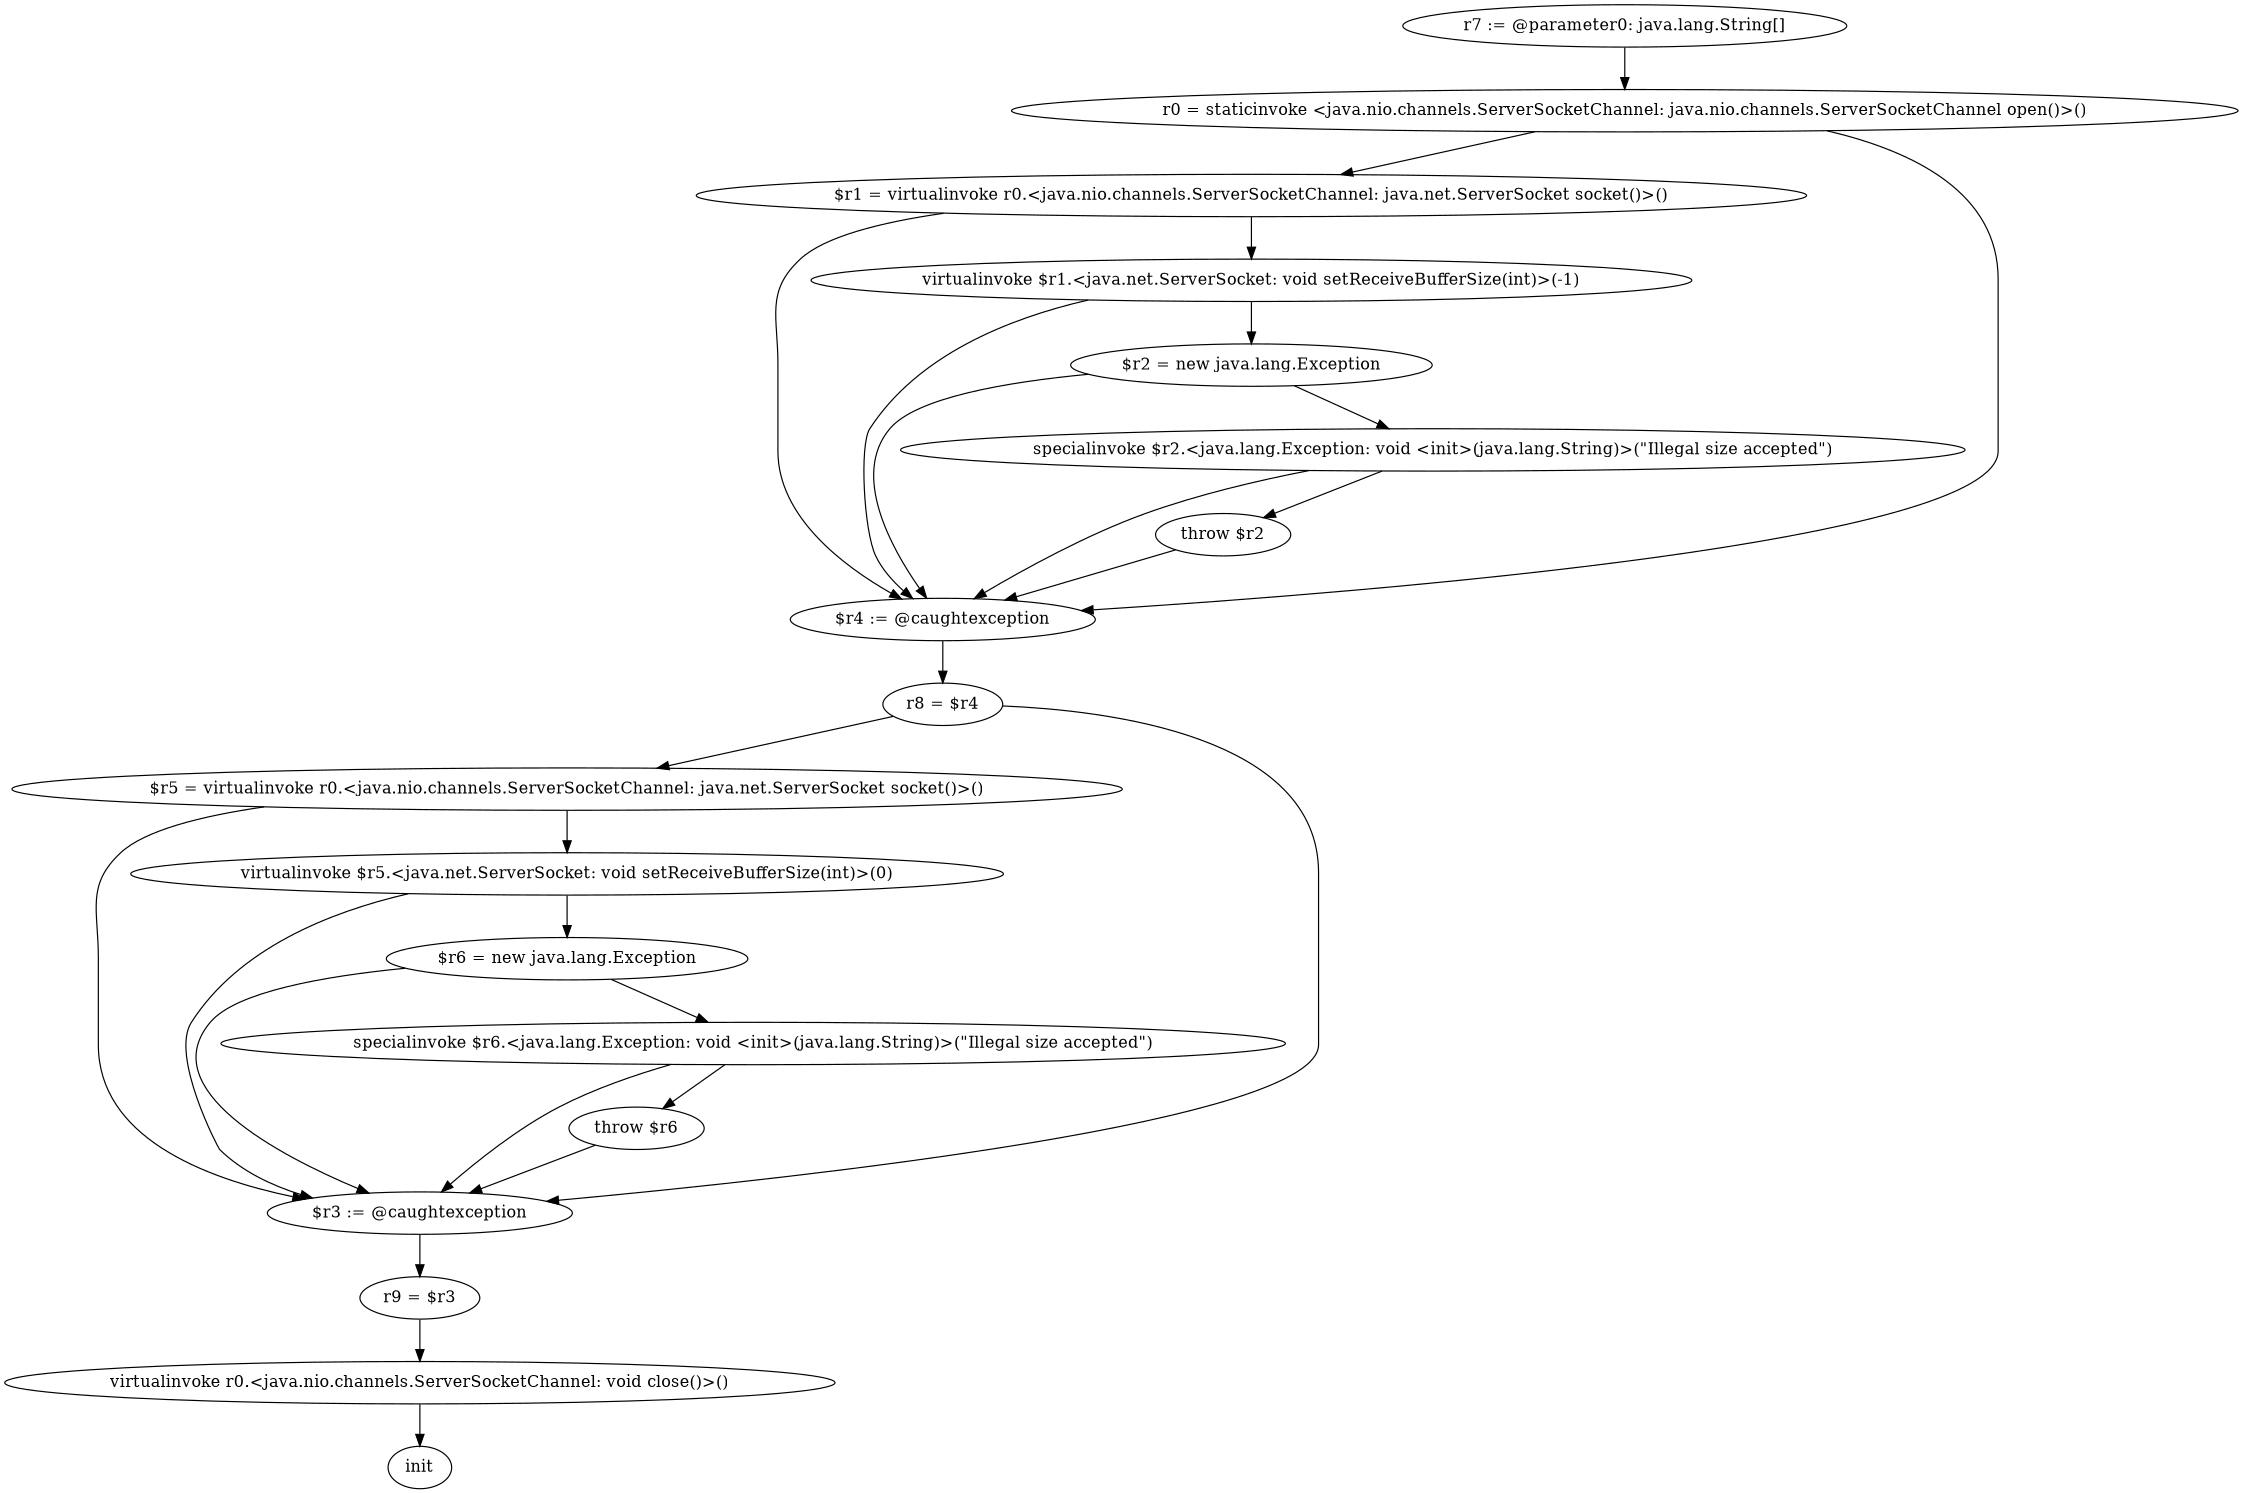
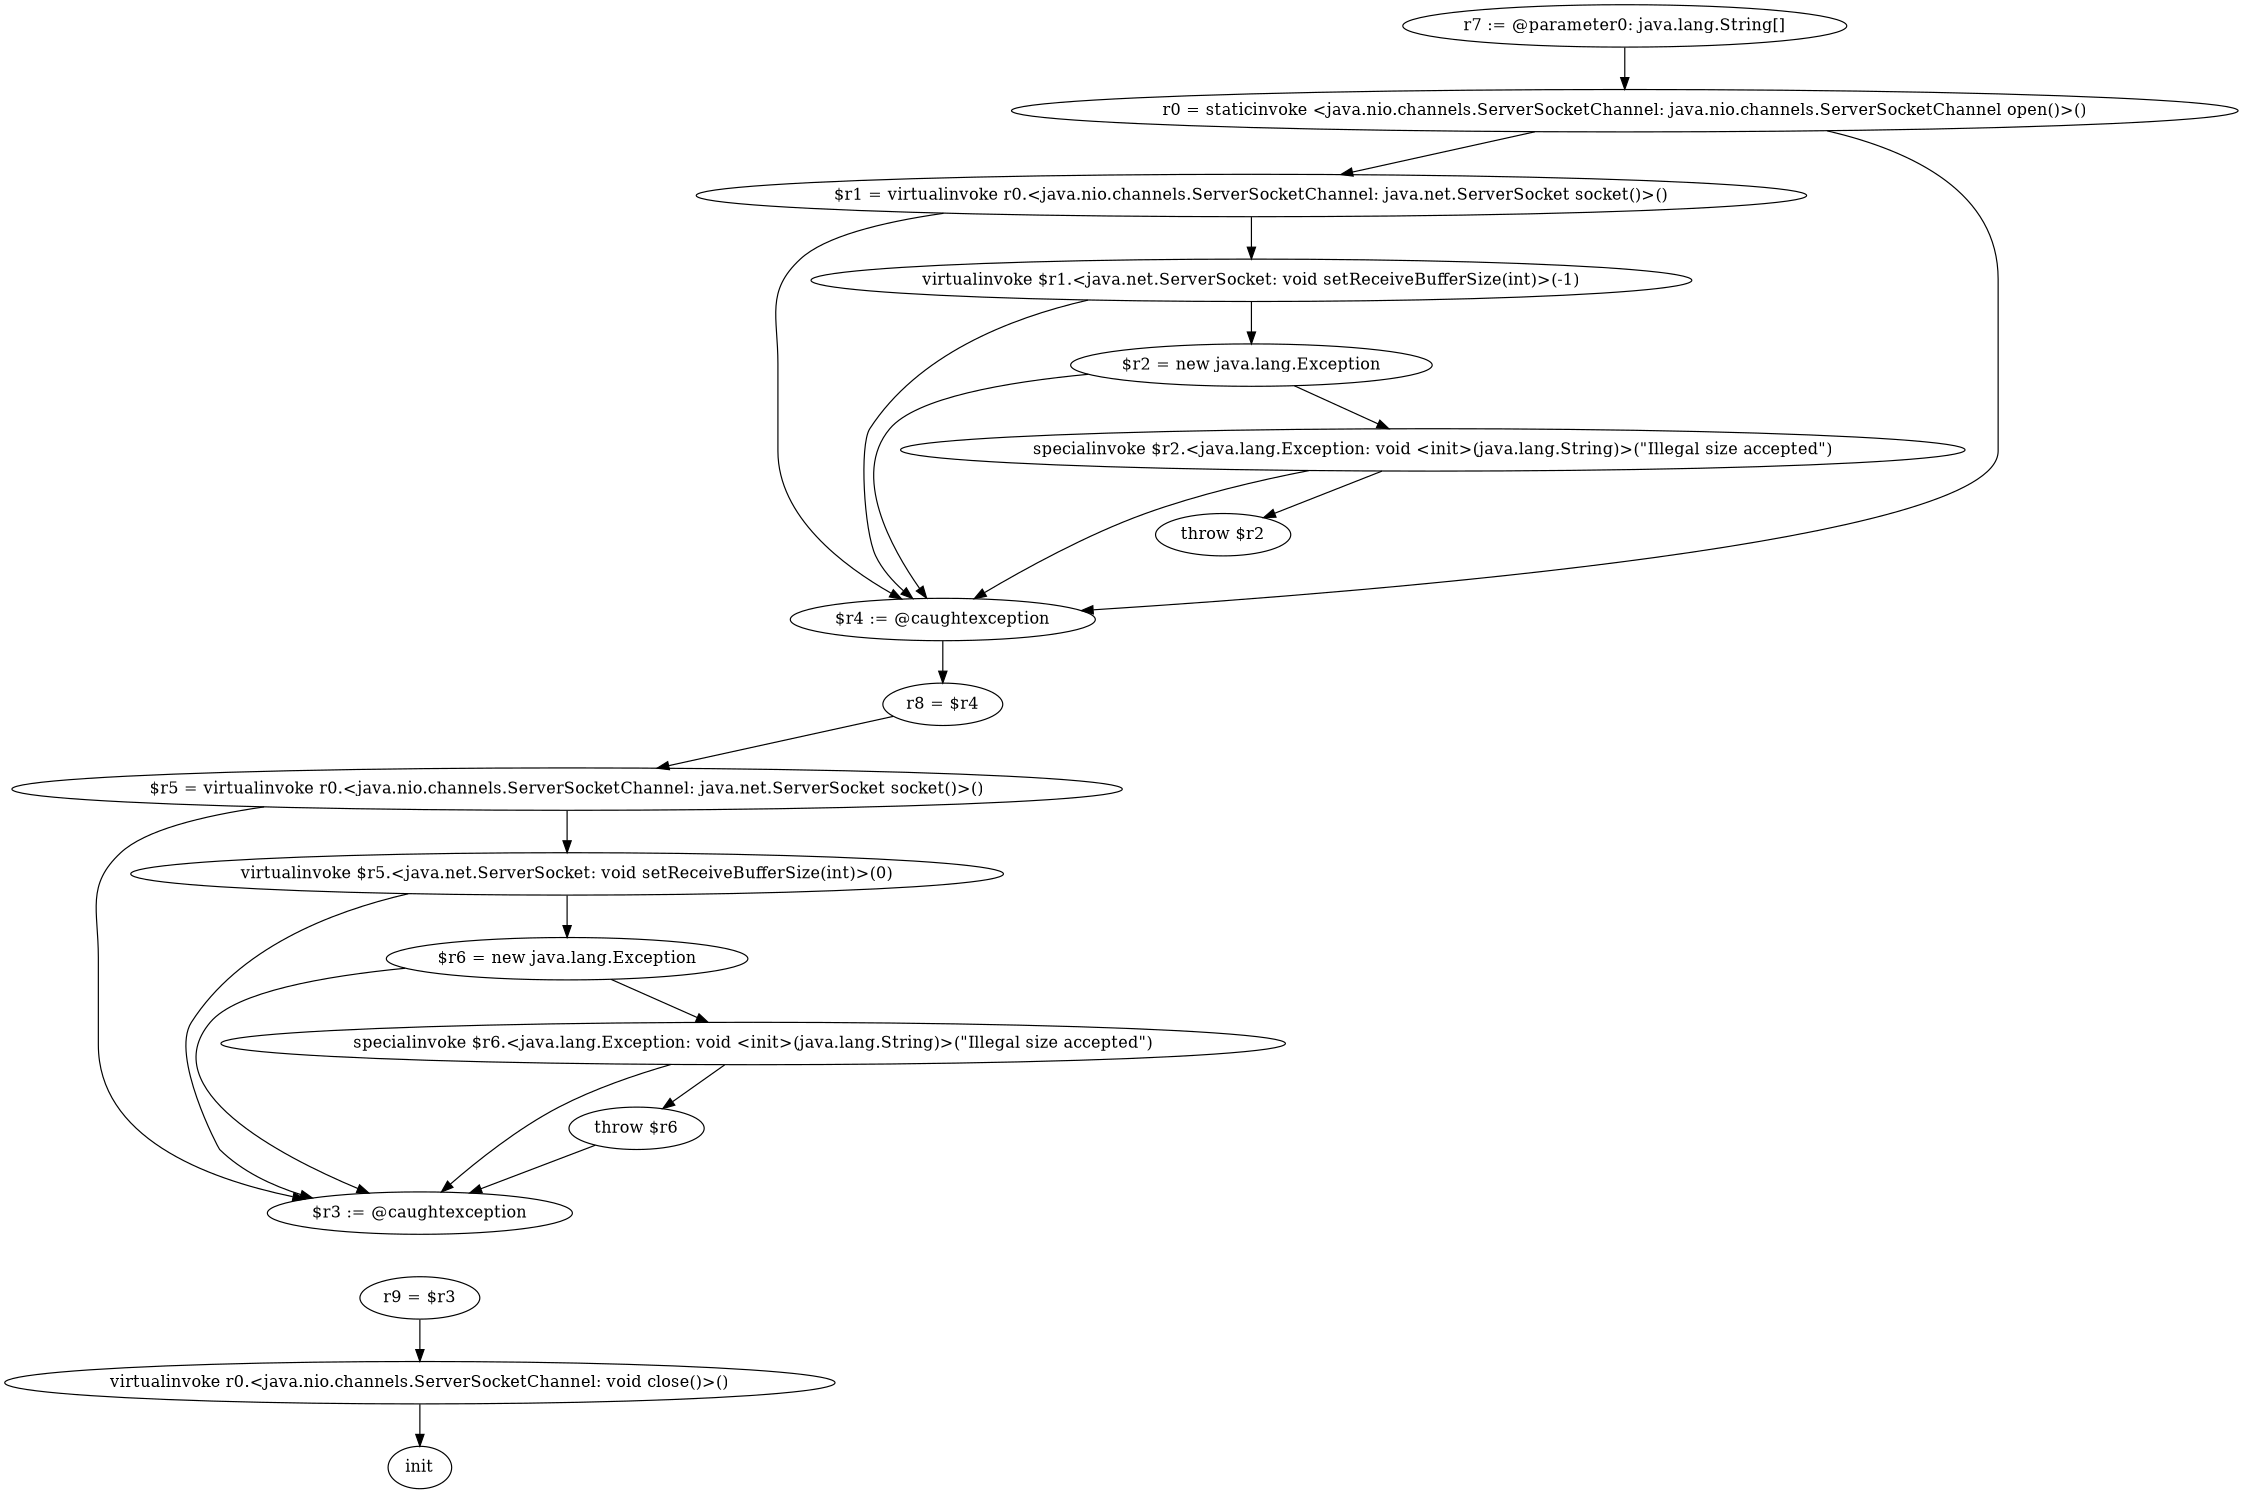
edge "throw $r2" -> "$r4 := @caughtexception": removed
edge "r8 = $r4" -> "$r3 := @caughtexception": removed
edge "$r3 := @caughtexception" -> "r9 = $r3": removed
